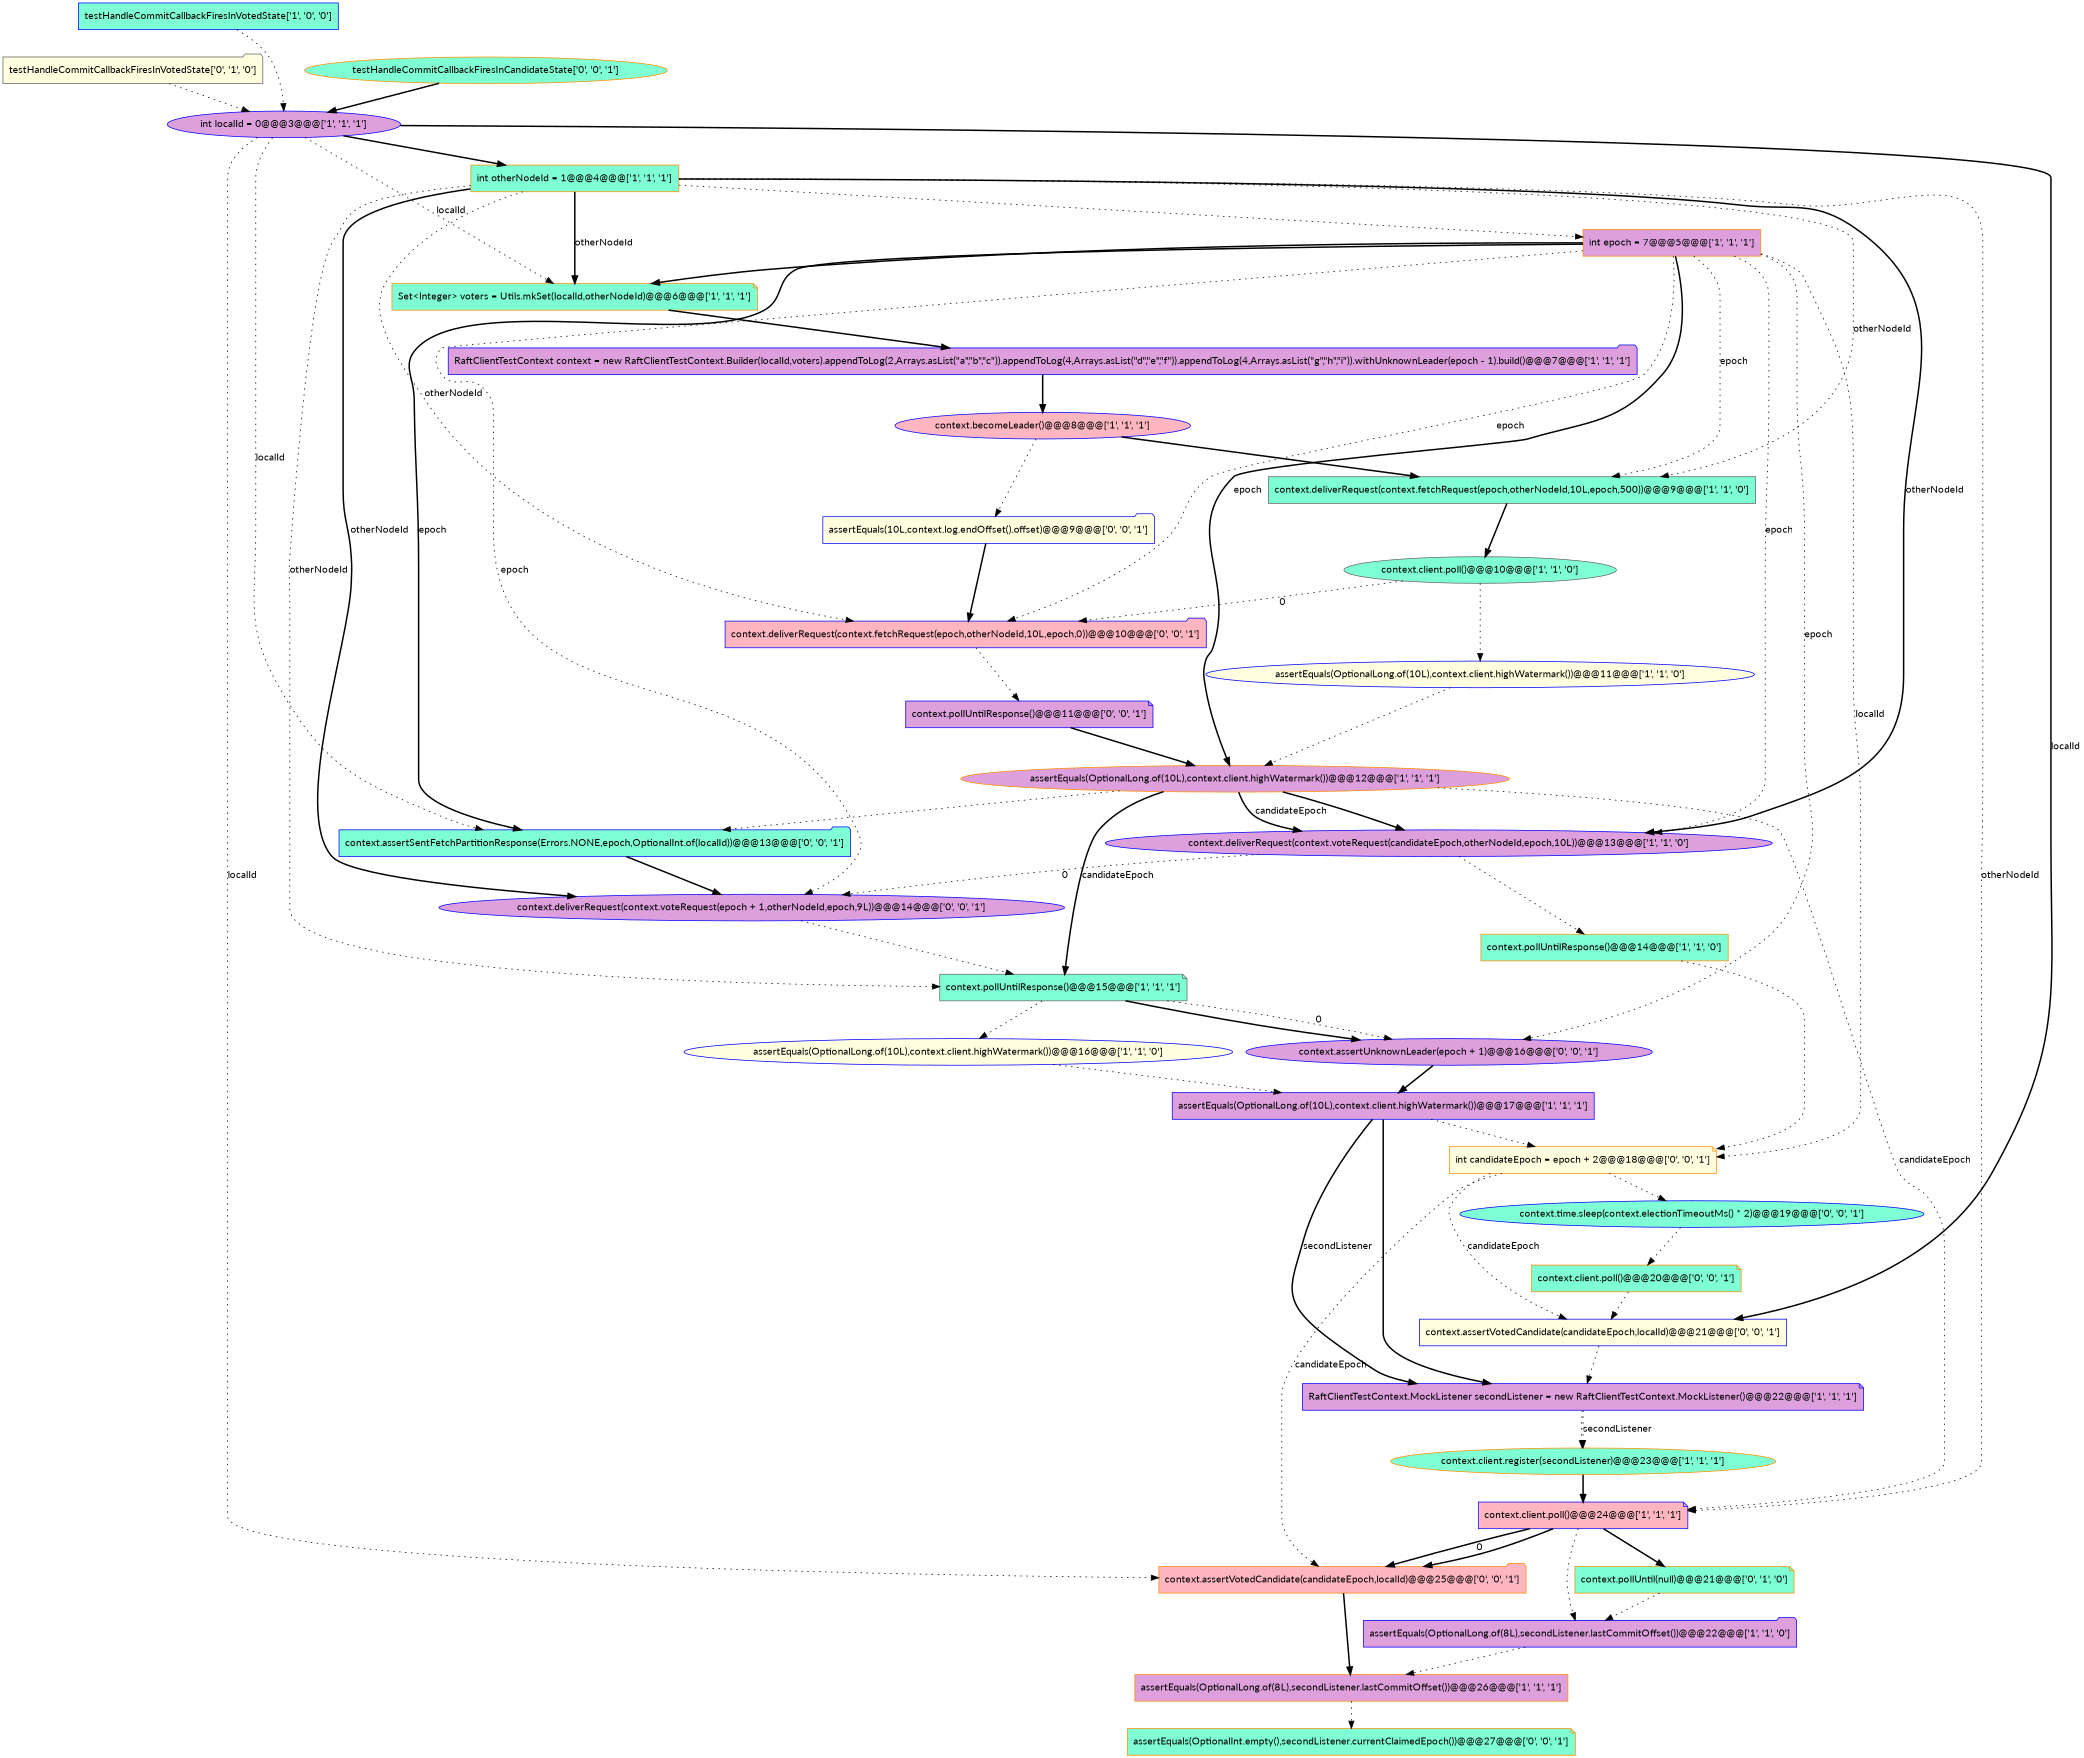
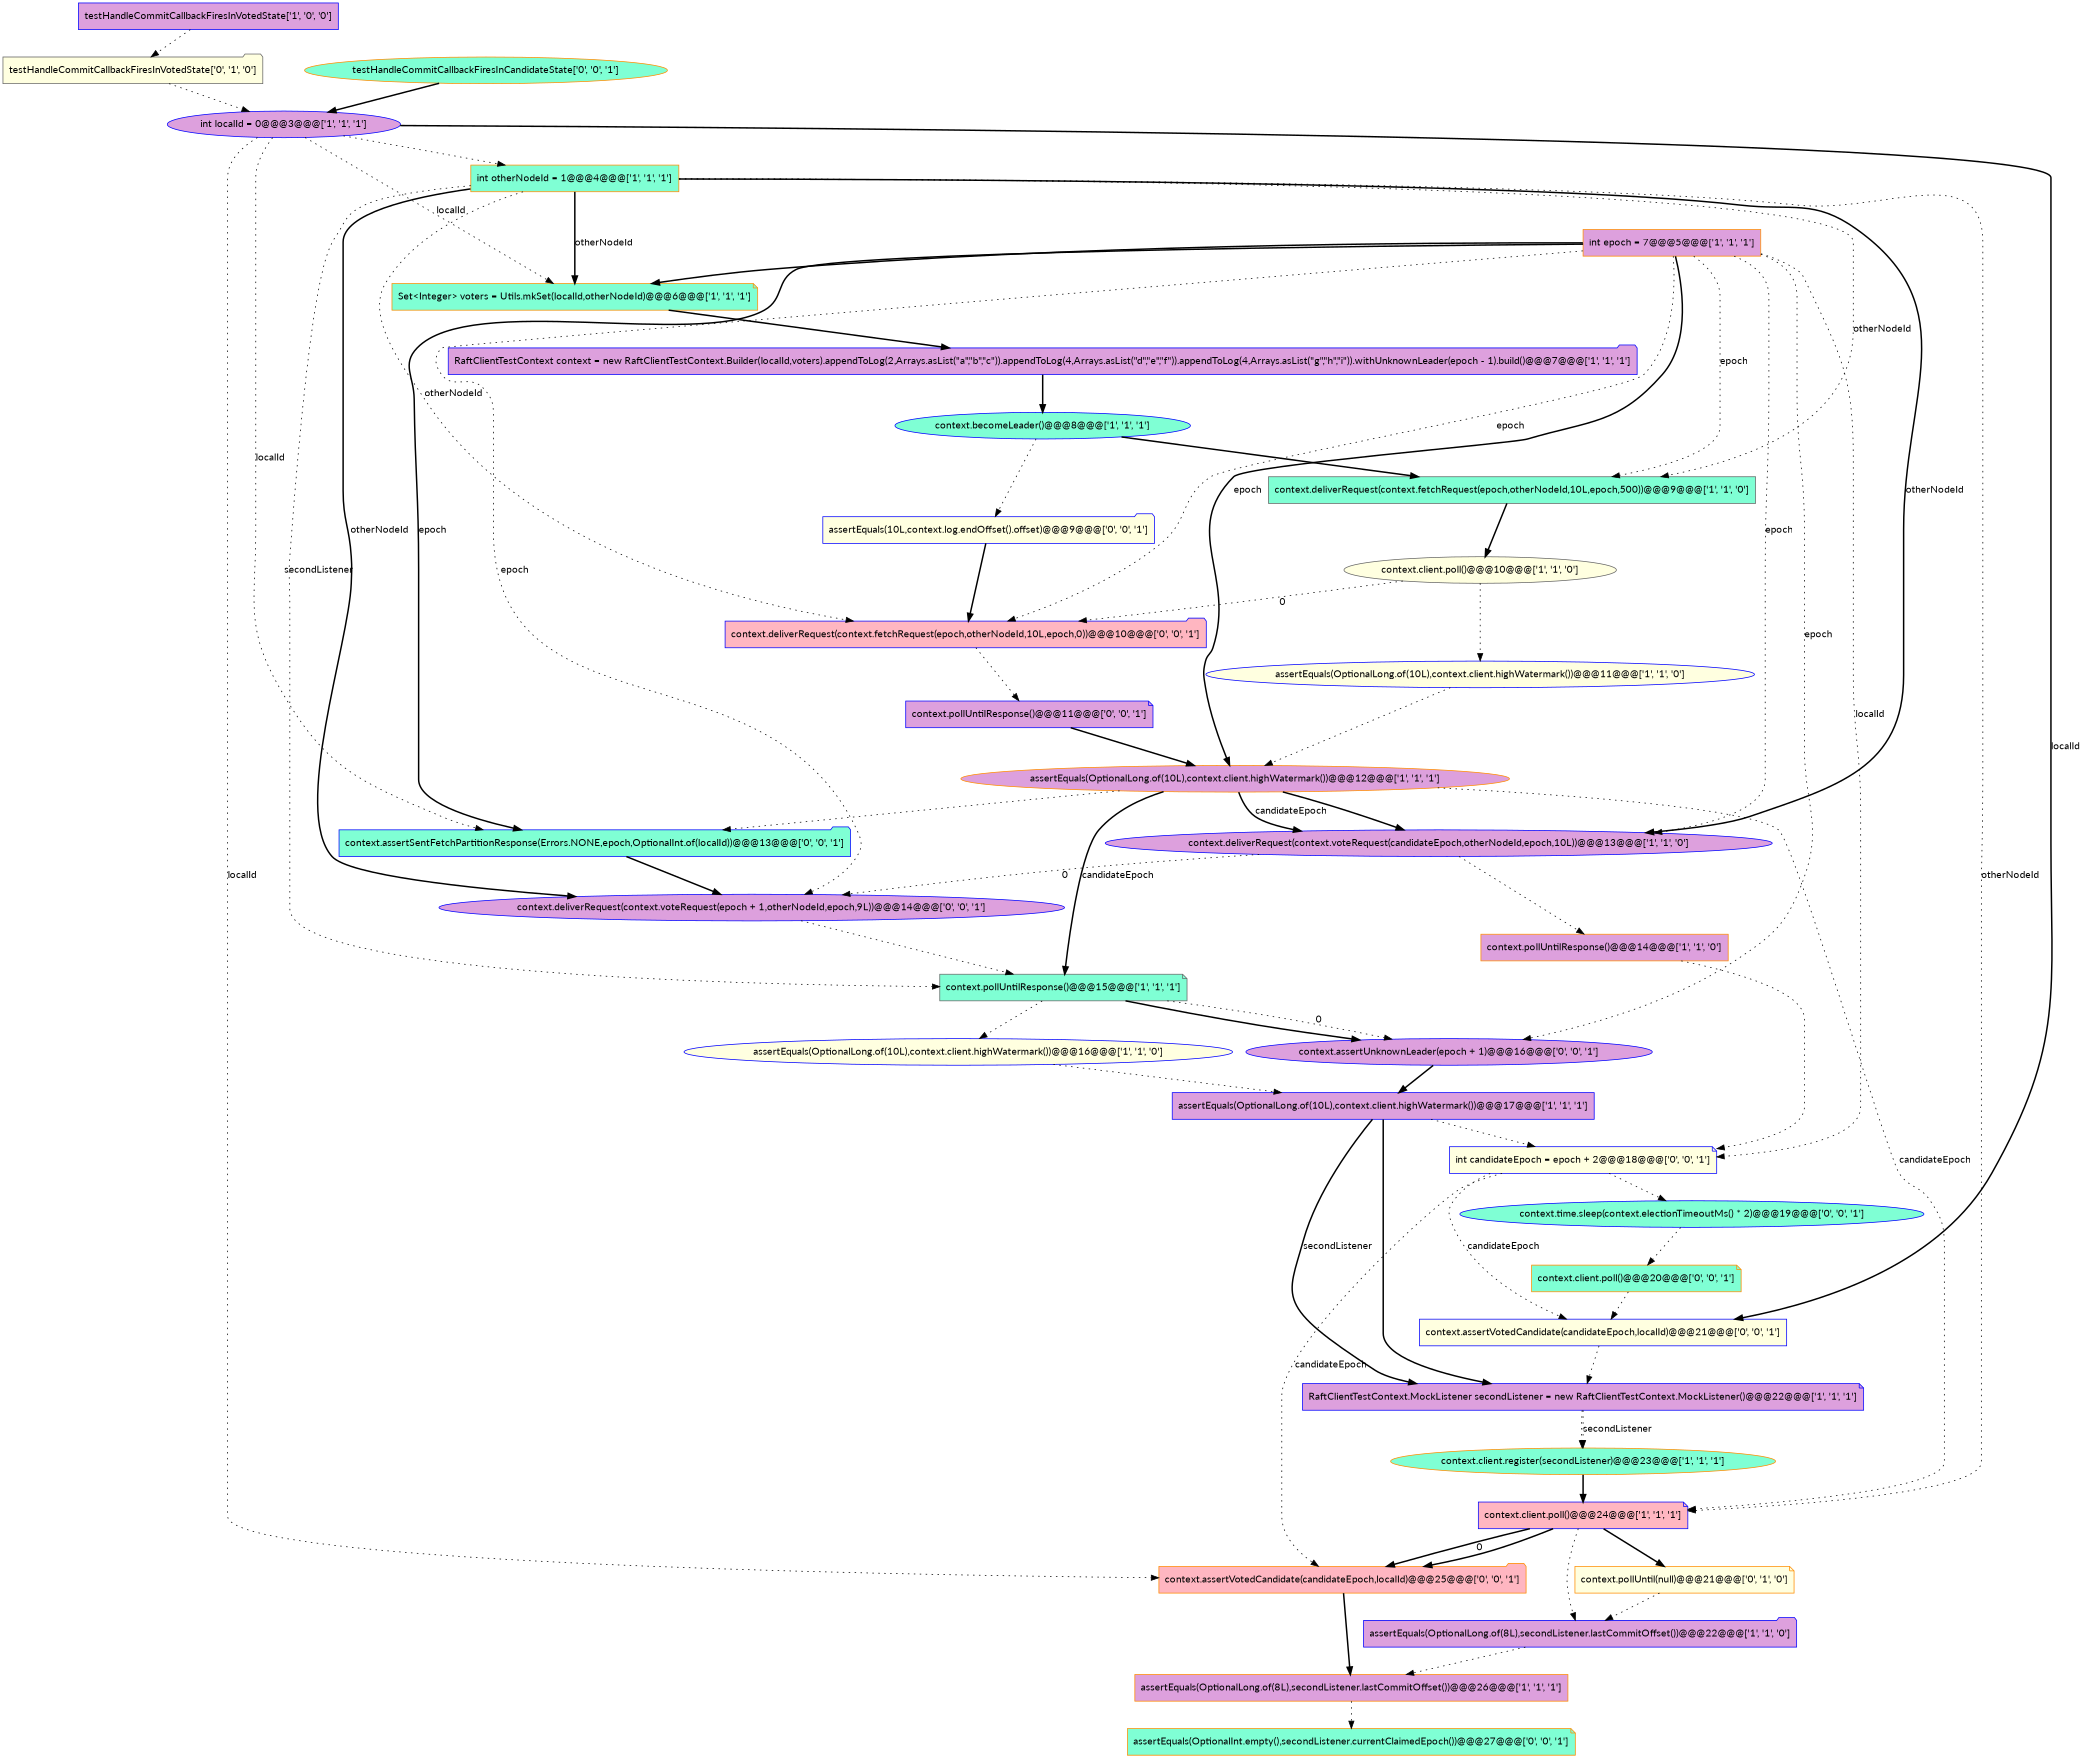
node "testHandleCommitCallbackFiresInVotedState['1', '0', '0']": fillcolor aquamarine -> plum
edge "testHandleCommitCallbackFiresInVotedState['1', '0', '0']" -> "int localId = 0@@@3@@@['1', '1', '1']": now "testHandleCommitCallbackFiresInVotedState['1', '0', '0']" -> "testHandleCommitCallbackFiresInVotedState['0', '1', '0']"
edge "int localId = 0@@@3@@@['1', '1', '1']" -> "int otherNodeId = 1@@@4@@@['1', '1', '1']": style bold -> dotted
edge "int otherNodeId = 1@@@4@@@['1', '1', '1']" -> "int epoch = 7@@@5@@@['1', '1', '1']": removed
node "context.becomeLeader()@@@8@@@['1', '1', '1']": fillcolor lightpink -> aquamarine
edge "int otherNodeId = 1@@@4@@@['1', '1', '1']" -> "context.pollUntilResponse()@@@15@@@['1', '1', '1']": label "otherNodeId" -> "secondListener"
node "context.client.poll()@@@10@@@['1', '1', '0']": fillcolor aquamarine -> lightyellow
node "context.pollUntilResponse()@@@14@@@['1', '1', '0']": fillcolor aquamarine -> plum
node "int candidateEpoch = epoch + 2@@@18@@@['0', '0', '1']": color darkorange -> blue
node "context.pollUntil(null)@@@21@@@['0', '1', '0']": fillcolor aquamarine -> lightyellow
